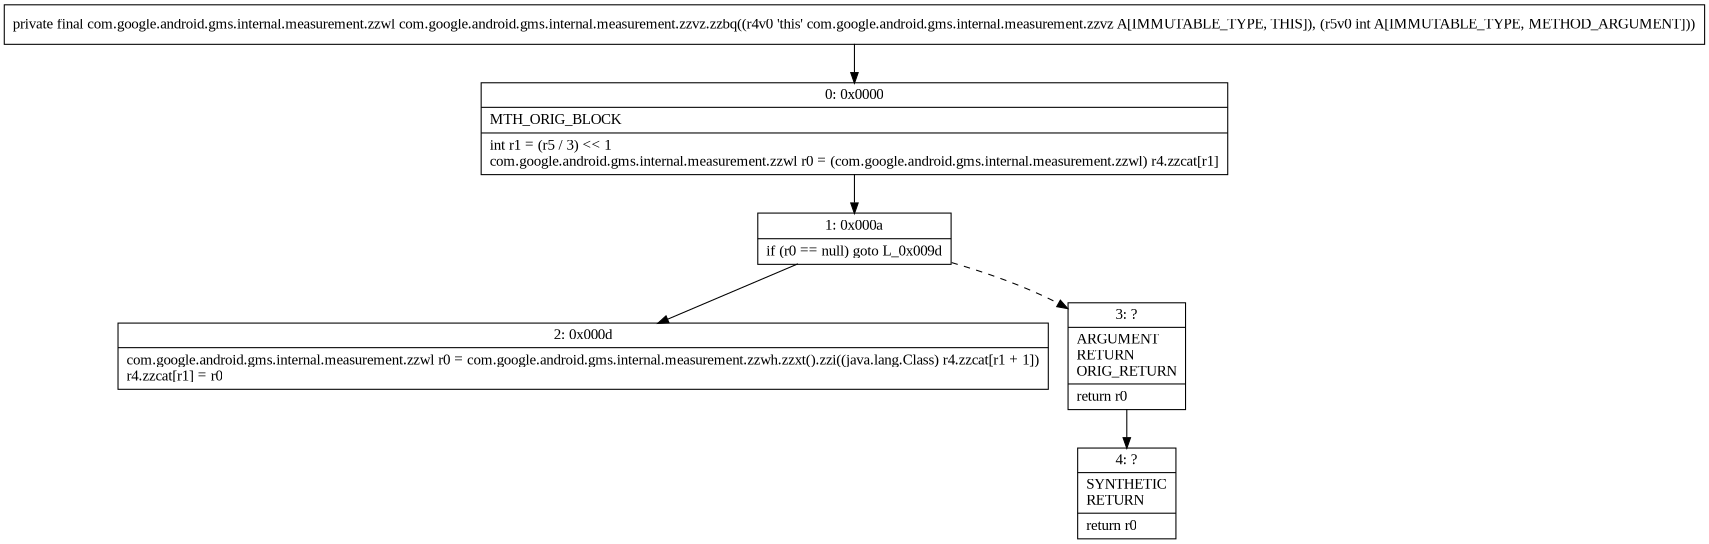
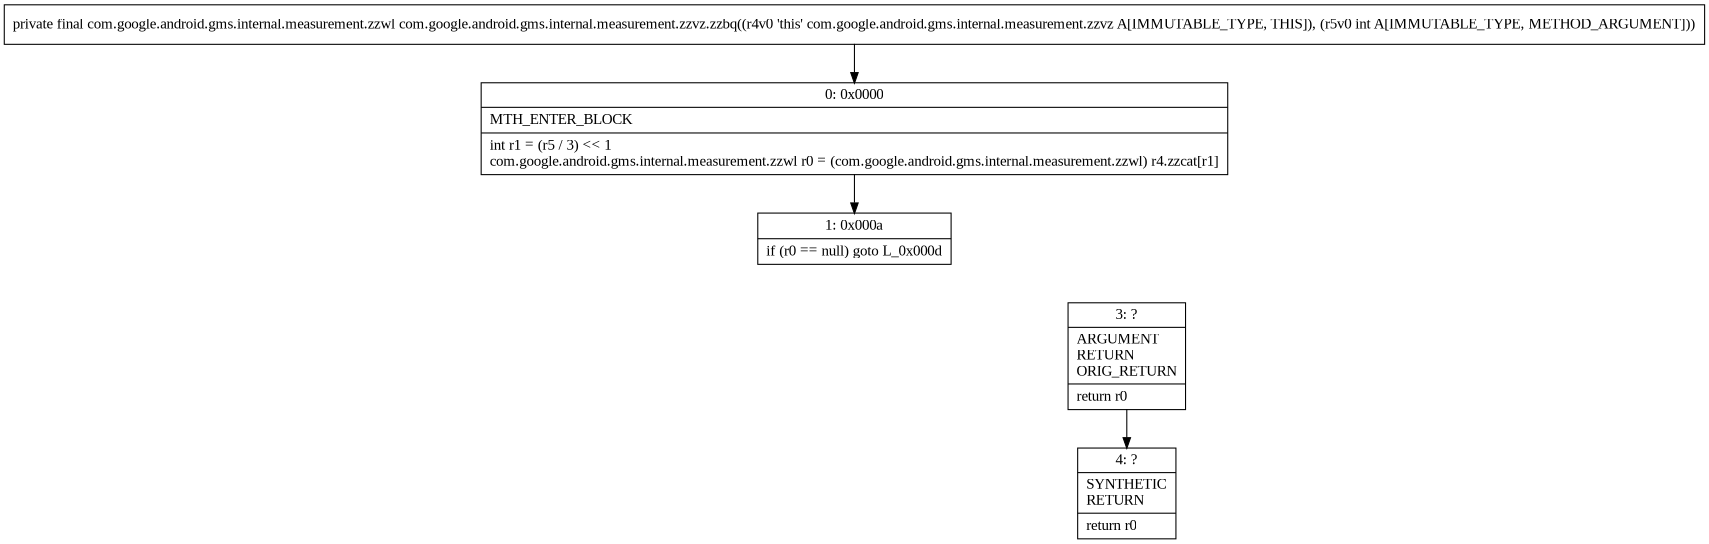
node "0: 0x0000": text "MTH_ORIG_BLOCK" -> "MTH_ENTER_BLOCK"
node "1: 0x000a": text "if (r0 == null) goto L_0x009d" -> "if (r0 == null) goto L_0x000d"
edge "1: 0x000a" -> "3: ?": removed
node "2: 0x000d": removed
